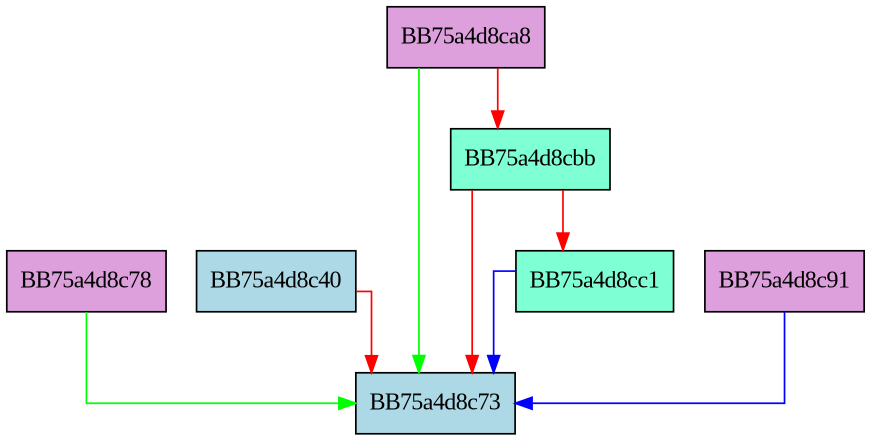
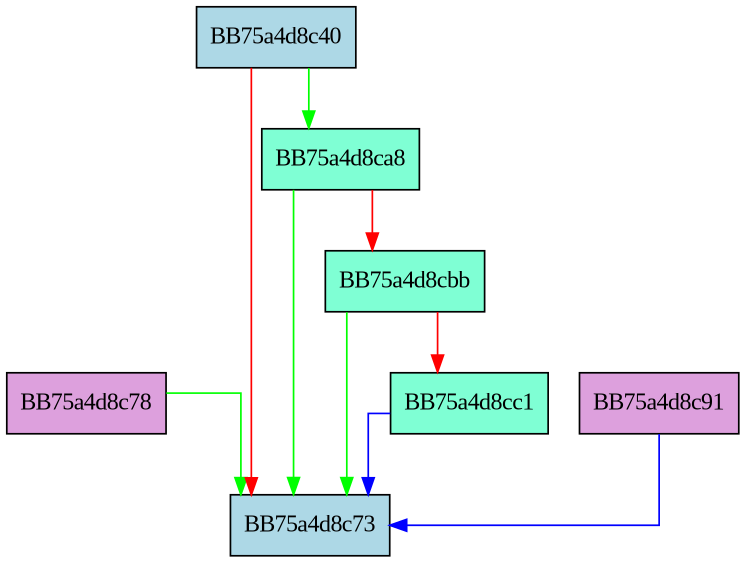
node "BB75a4d8ca8": fillcolor plum -> aquamarine
edge "BB75a4d8c40" -> "BB75a4d8ca8": added
edge "BB75a4d8cbb" -> "BB75a4d8c73": color red -> green
